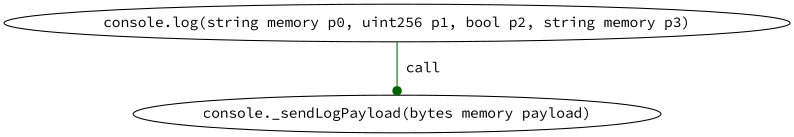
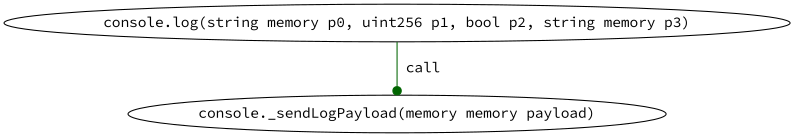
node "console._sendLogPayload(bytes memory payload)": label "console._sendLogPayload(bytes memory payload)" -> "console._sendLogPayload(memory memory payload)"
